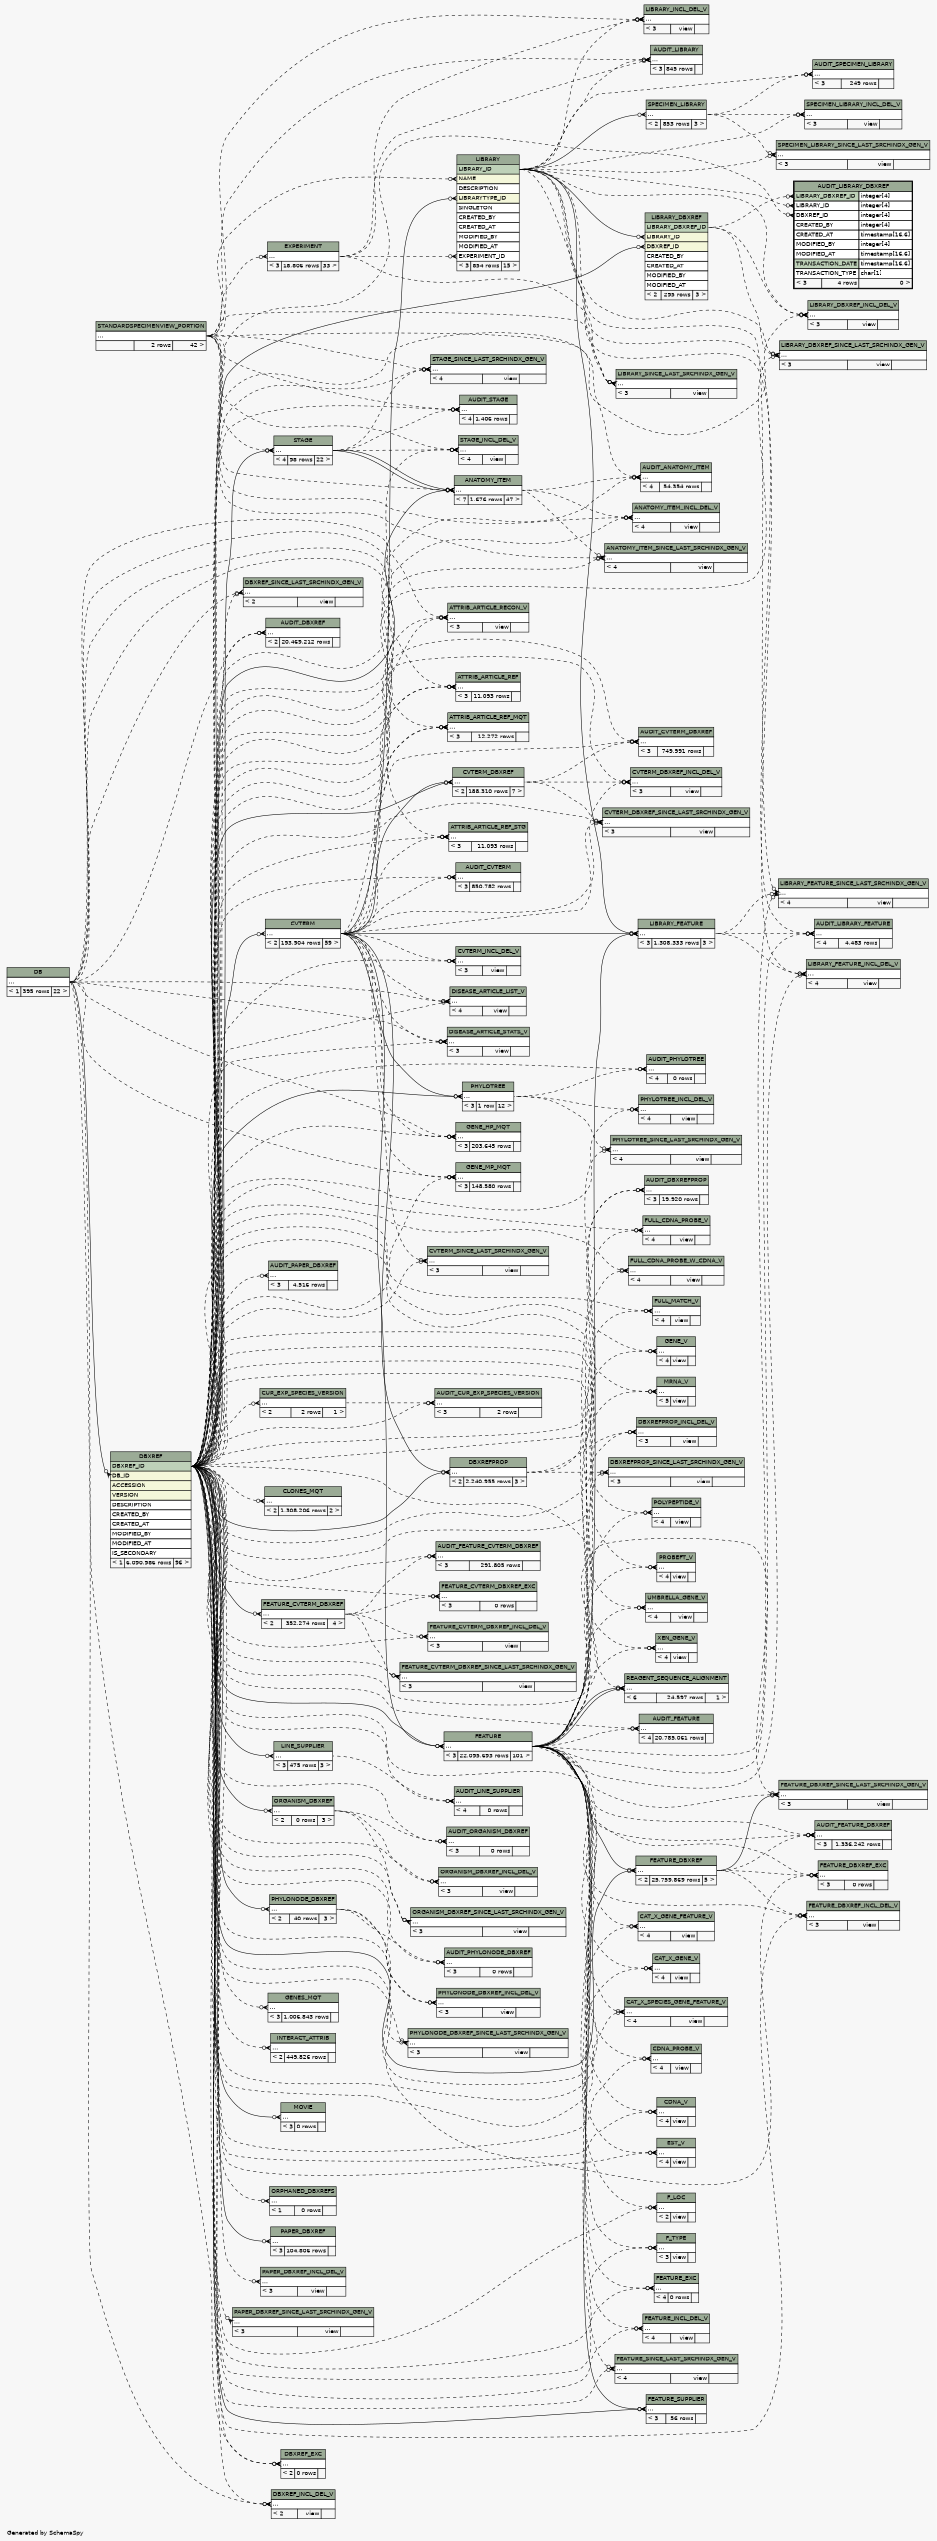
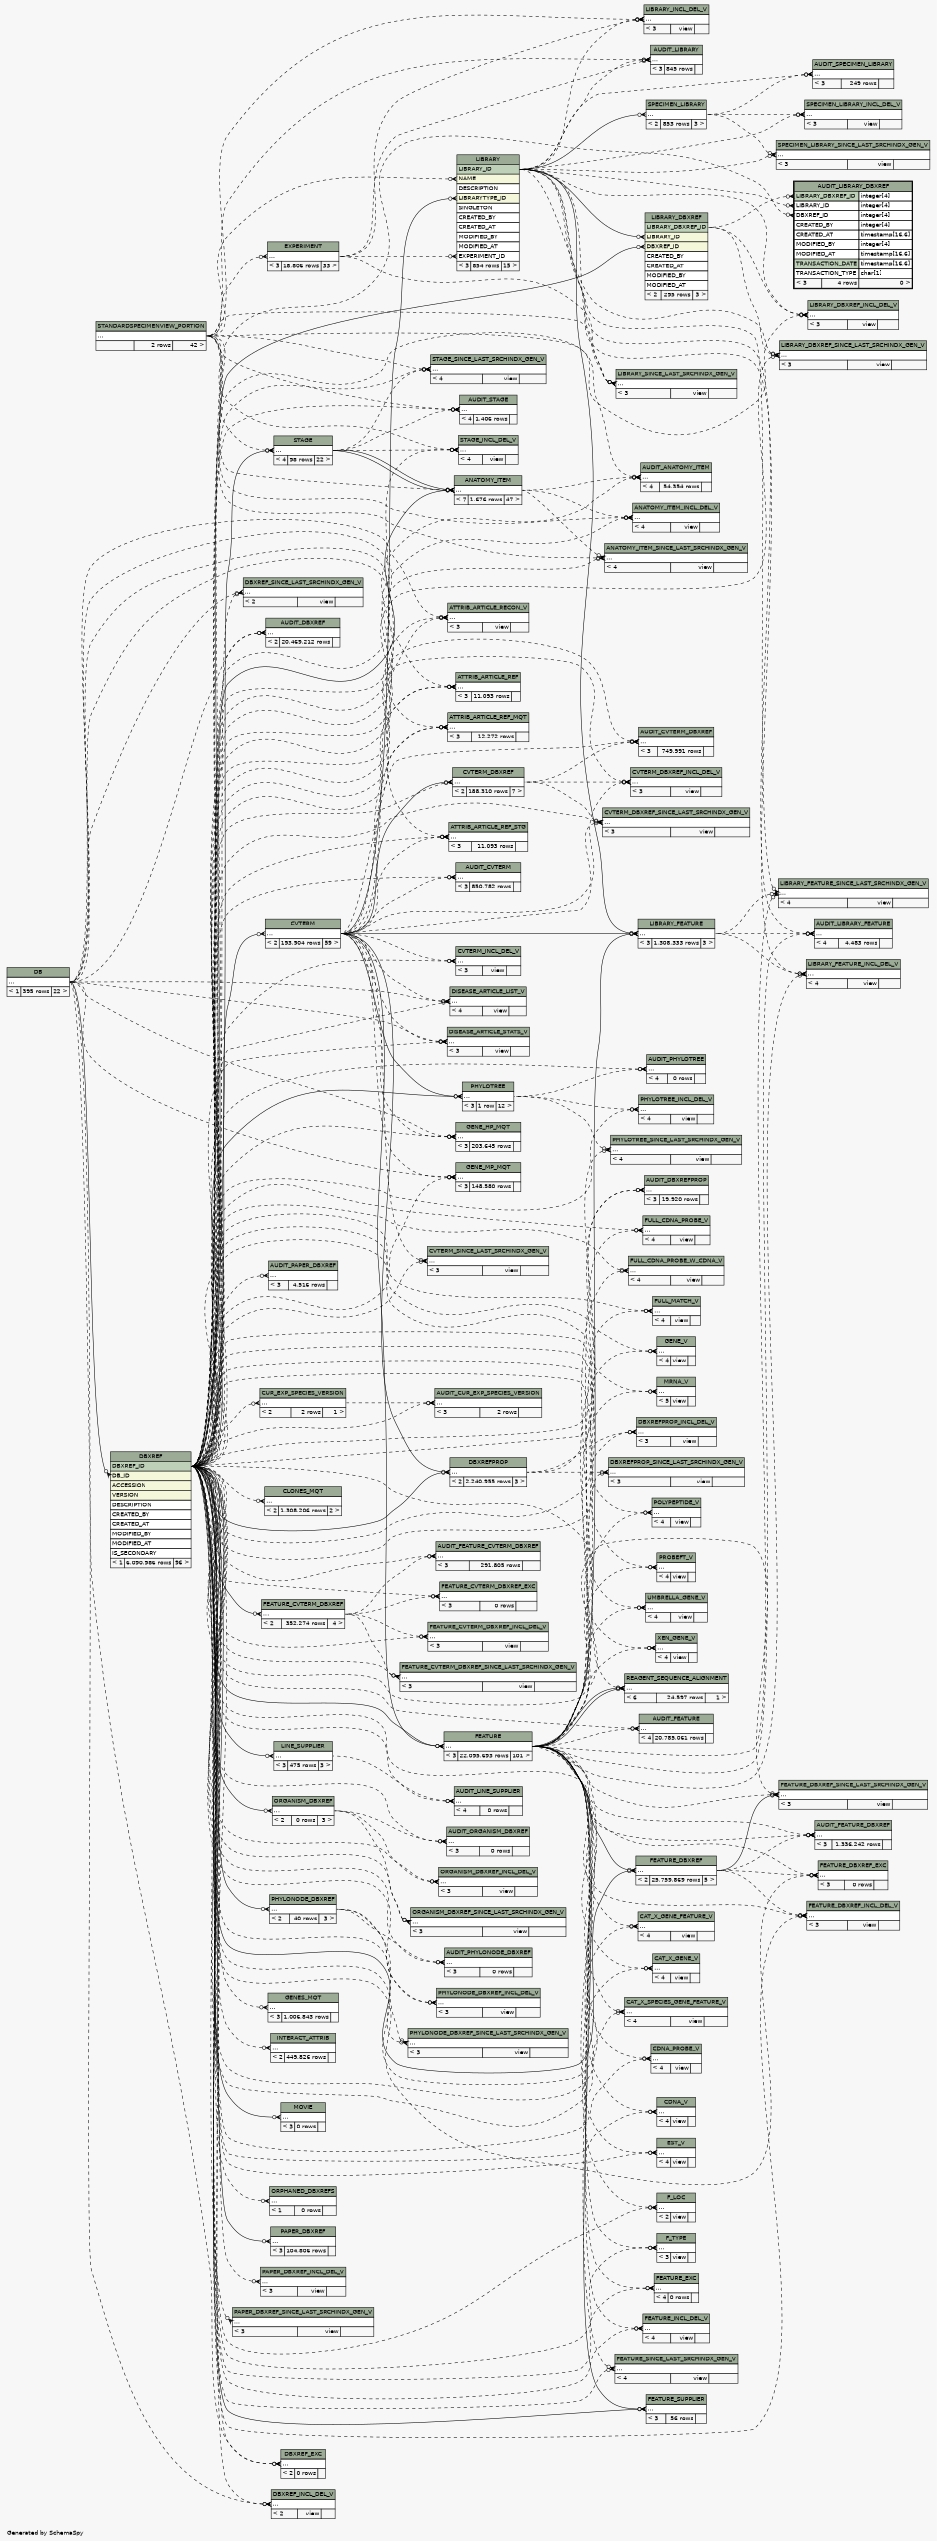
edge "DBXREF" -> "CVTERM_DBXREF": style solid -> dashed
